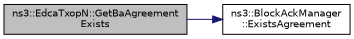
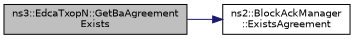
node "ns3::BlockAckManager ::ExistsAgreement": label "ns3::BlockAckManager ::ExistsAgreement" -> "ns2::BlockAckManager ::ExistsAgreement"
